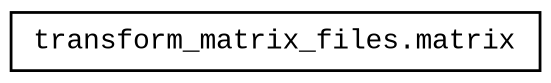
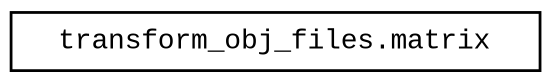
node "transform_matrix_files.matrix": label "transform_matrix_files.matrix" -> "transform_obj_files.matrix"
